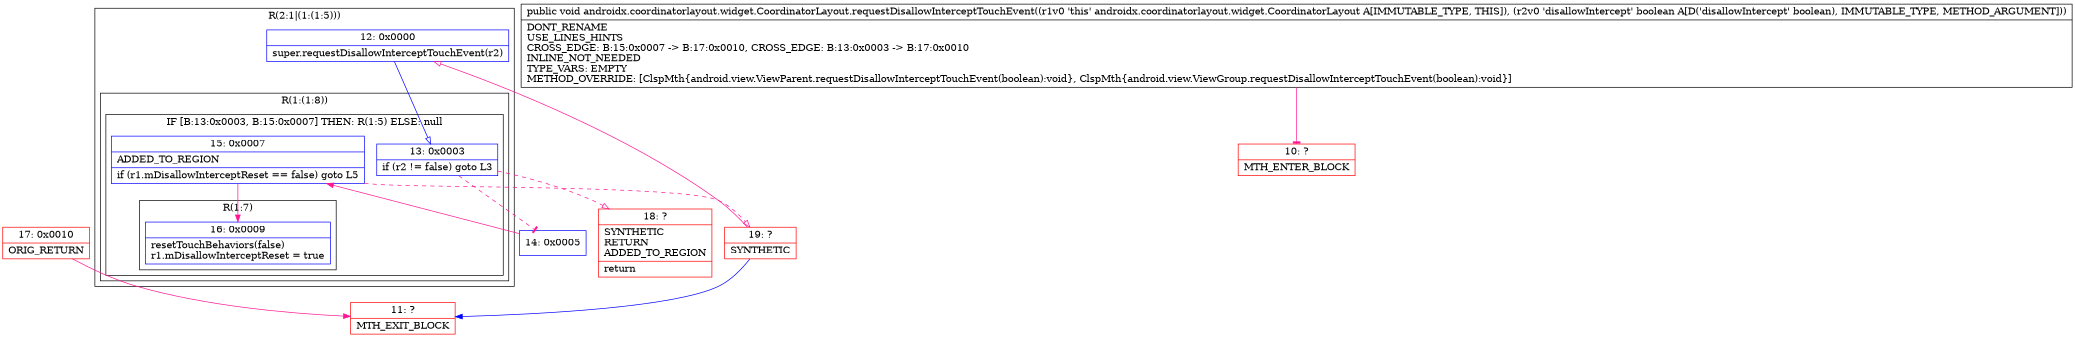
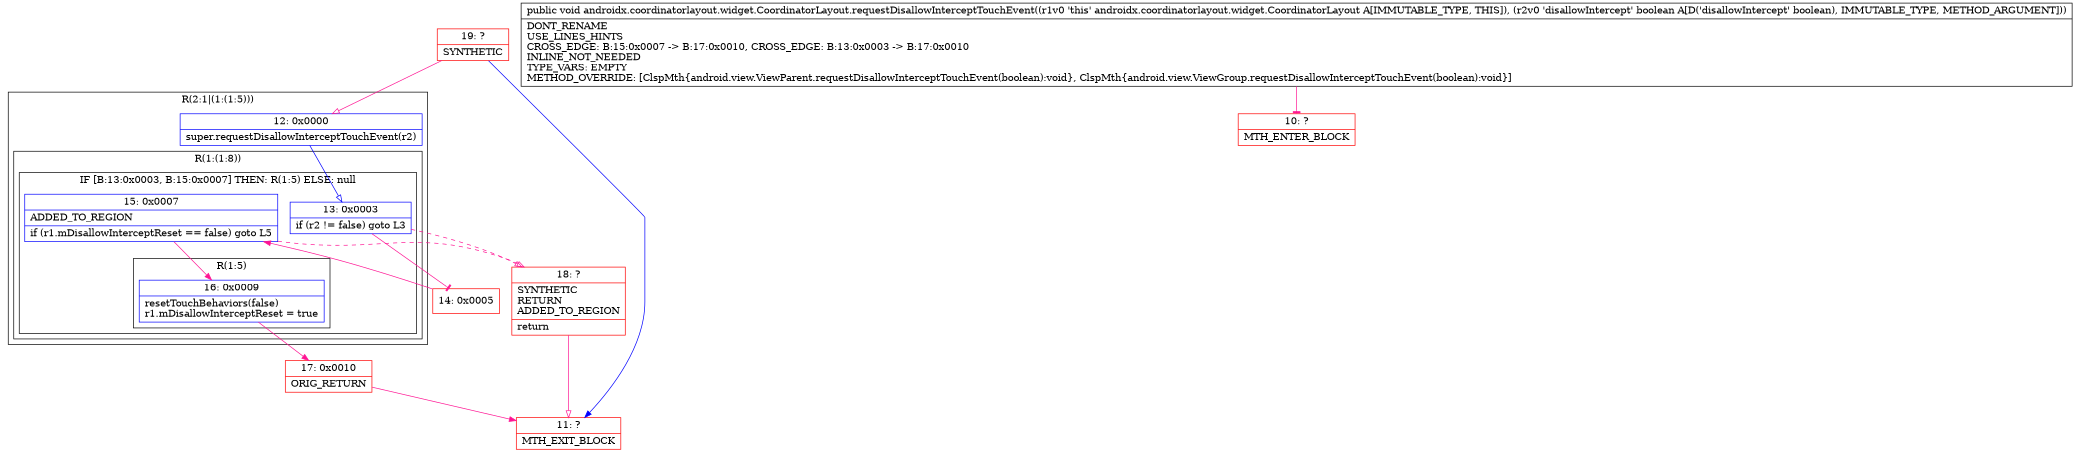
edge "15: 0x0007" -> "19: ?": now "15: 0x0007" -> "18: ?"
edge "13: 0x0003" -> "14: 0x0005": style dashed -> solid
cluster "R(1:7)": label "R(1:7)" -> "R(1:5)"
node "14: 0x0005": color blue -> red
edge "16: 0x0009" -> "17: 0x0010": added
edge "18: ?" -> "11: ?": added
